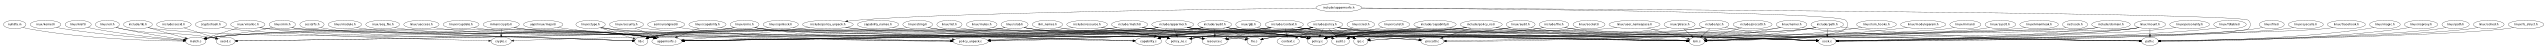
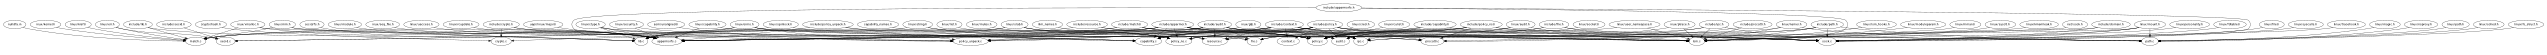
edge "include/apparmorfs.h" -> "include/policy_unpack.h": now "include/apparmorfs.h" -> "apparmorfs.c"
node "mman/crypto.h": label "mman/crypto.h" -> "include/crypto.h"
edge "include/policy.h" -> "policy.c": removed
edge "linux/errno.h" -> "resource.c": now "linux/errno.h" -> "capability.c"
